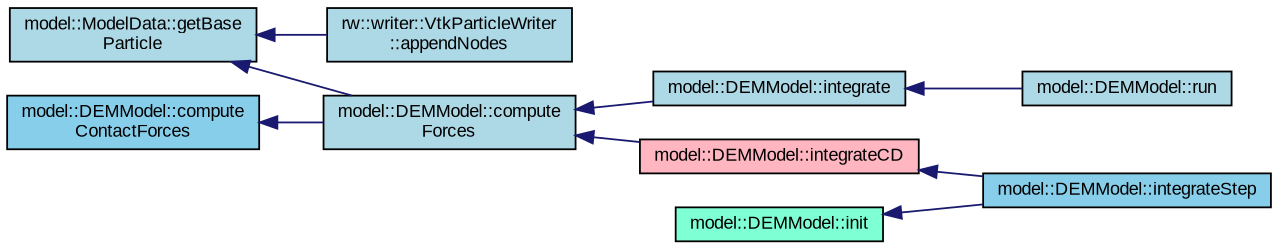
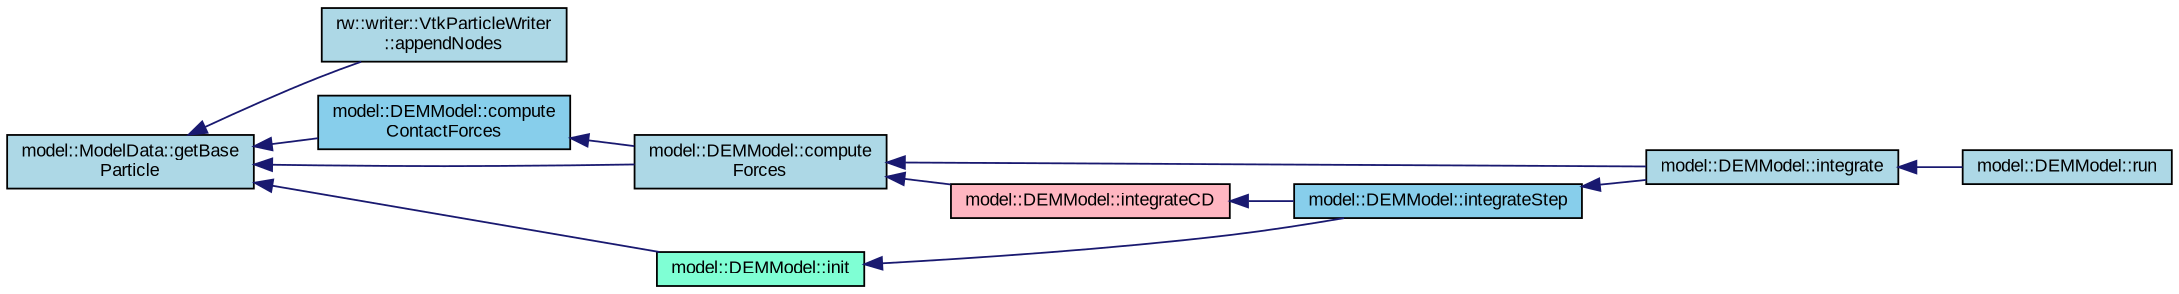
edge "model::DEMModel::compute ContactForces" -> "model::ModelData::getBase Particle": added
edge "model::DEMModel::integrate" -> "model::DEMModel::integrateStep": added
edge "model::DEMModel::init" -> "model::ModelData::getBase Particle": added
